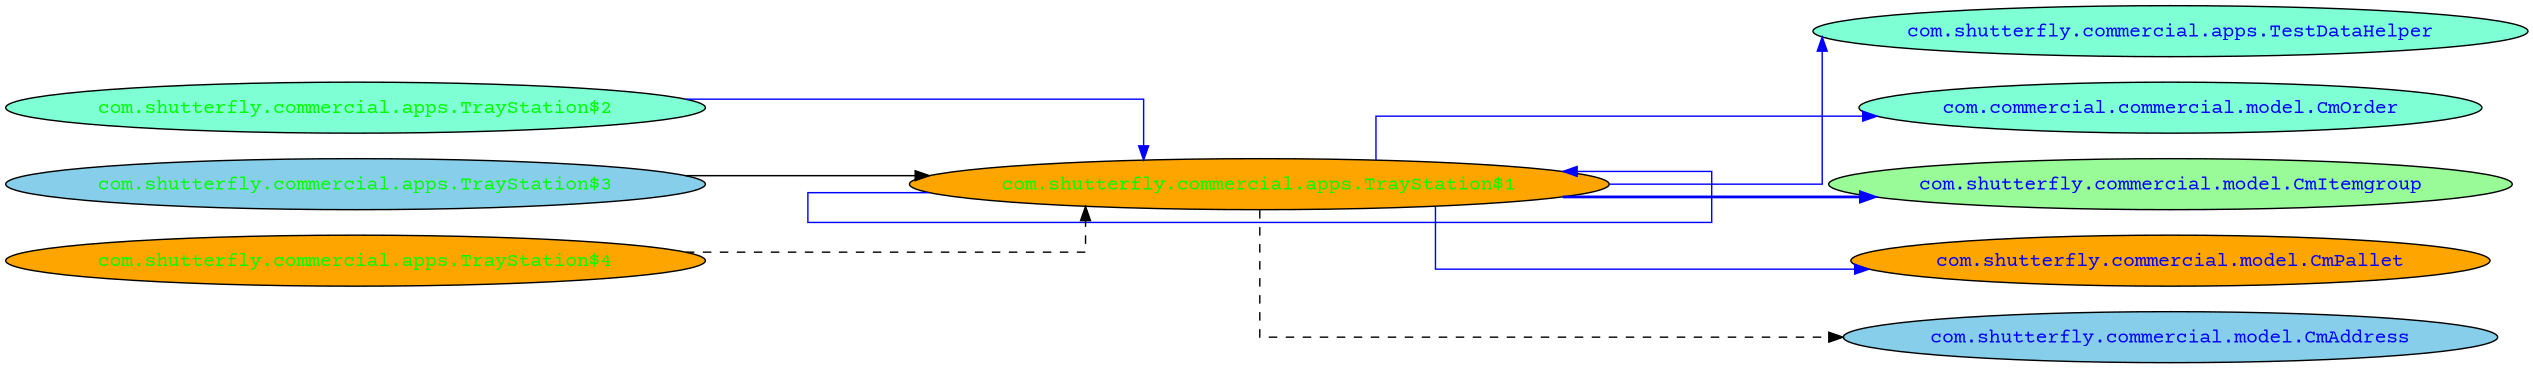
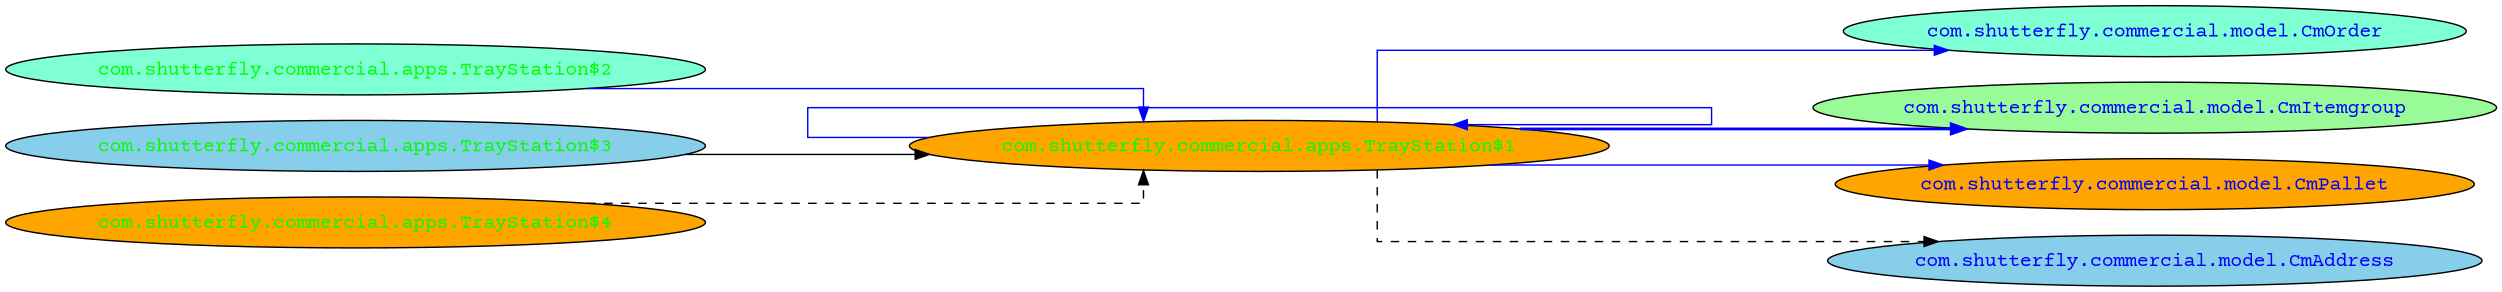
node "com.shutterfly.commercial.apps.TestDataHelper": removed
node "com.commercial.commercial.model.CmOrder": label "com.commercial.commercial.model.CmOrder" -> "com.shutterfly.commercial.model.CmOrder"
